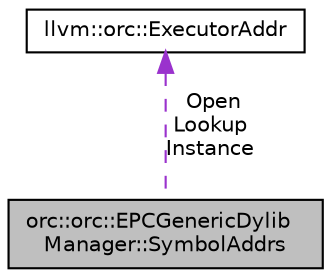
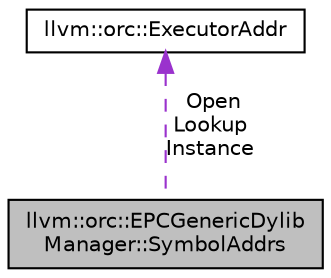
node "orc::orc::EPCGenericDylib Manager::SymbolAddrs": label "orc::orc::EPCGenericDylib Manager::SymbolAddrs" -> "llvm::orc::EPCGenericDylib Manager::SymbolAddrs"
